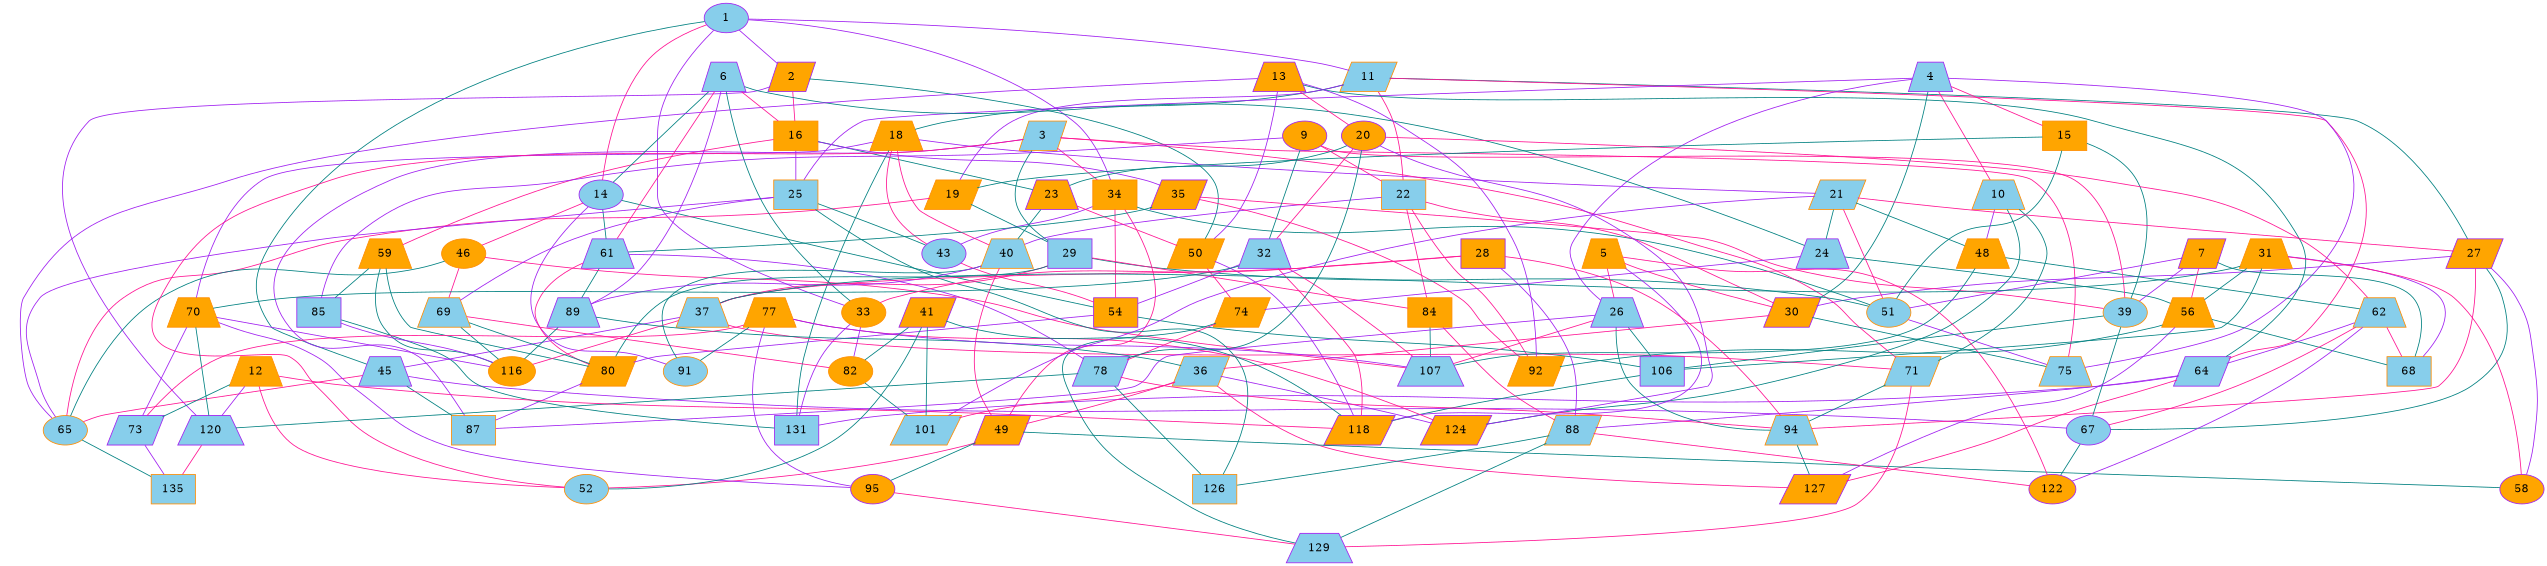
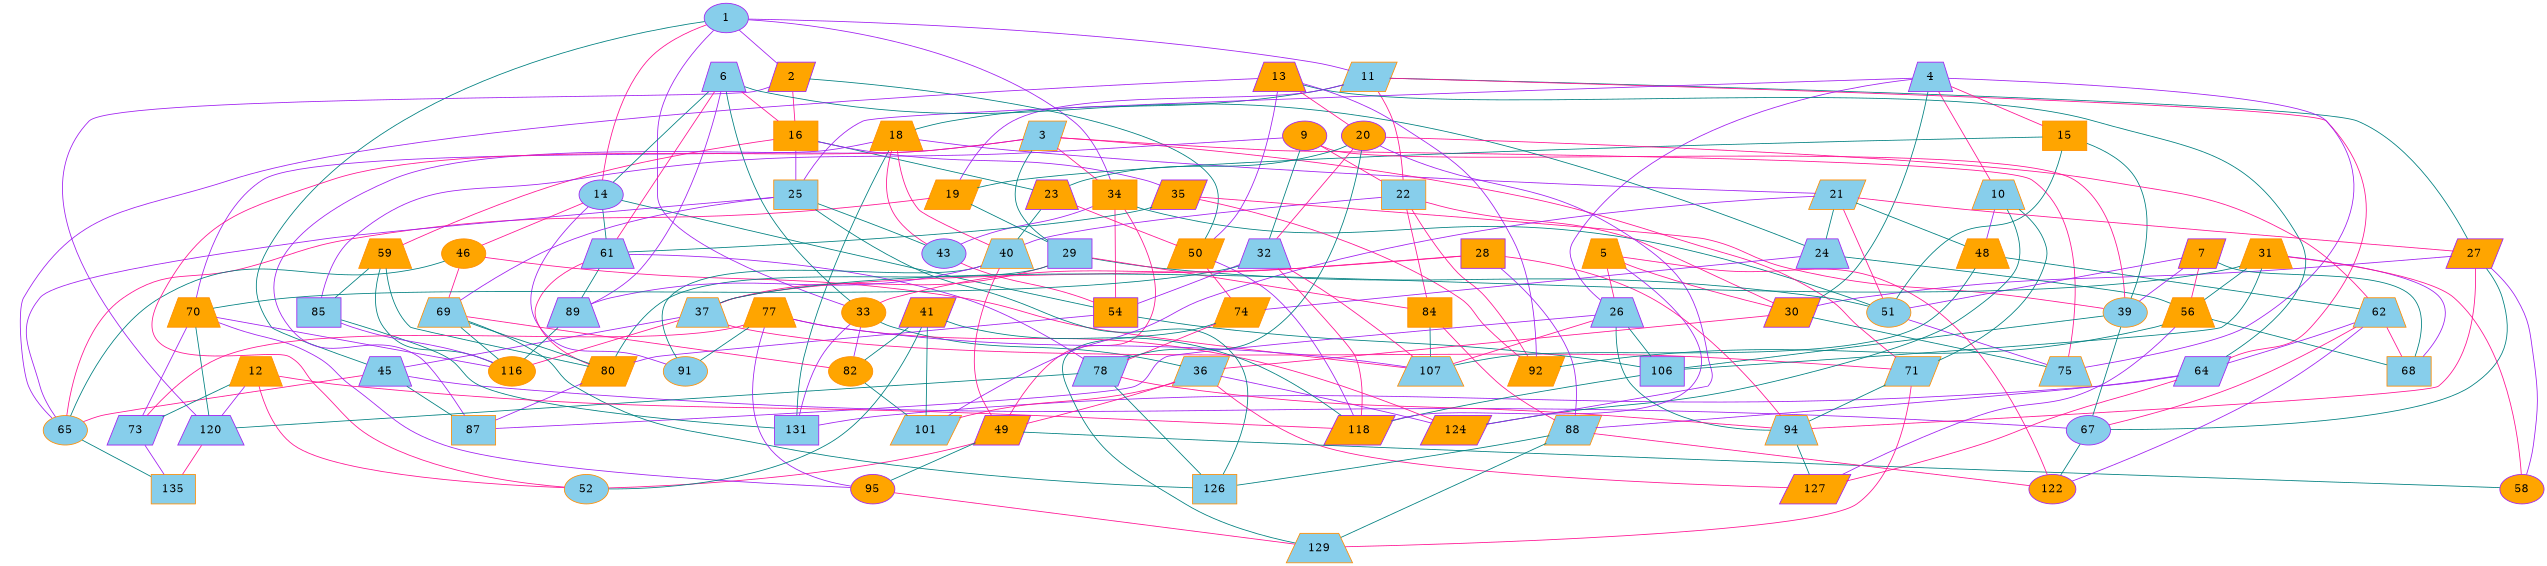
edge "89" -- "36": now "33" -- "36"
node "107": color purple -> darkorange
edge "69" -- "126": added
node "129": color purple -> darkorange
